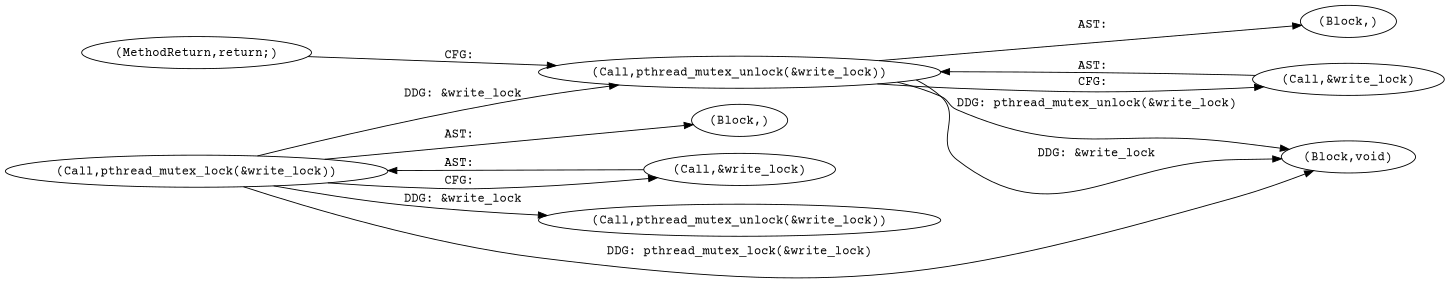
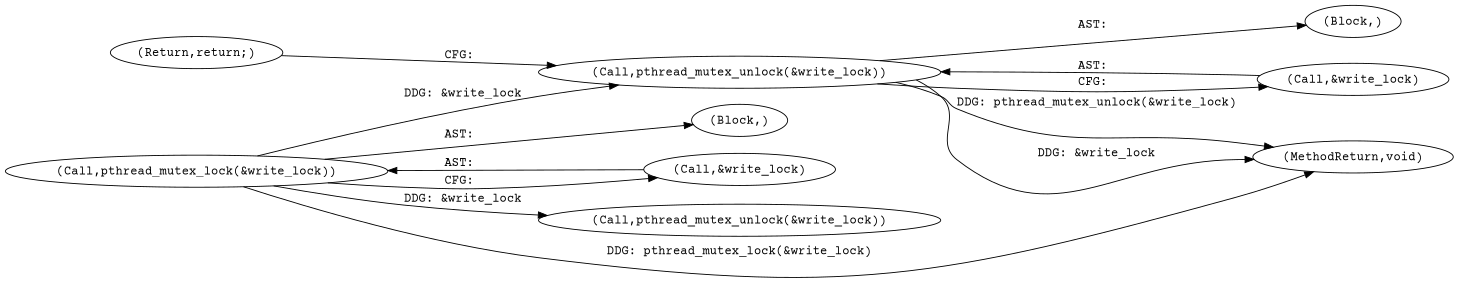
node "(MethodReturn,return;)": label "(MethodReturn,return;)" -> "(Return,return;)"
node "(Block,void)": label "(Block,void)" -> "(MethodReturn,void)"
